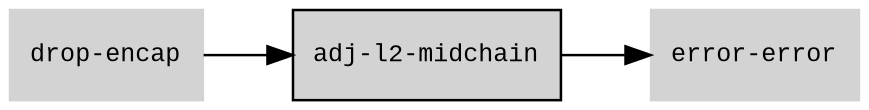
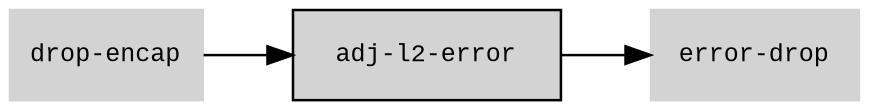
node "adj-l2-midchain": label "adj-l2-midchain" -> "adj-l2-error"
node "error-error": label "error-error" -> "error-drop"
